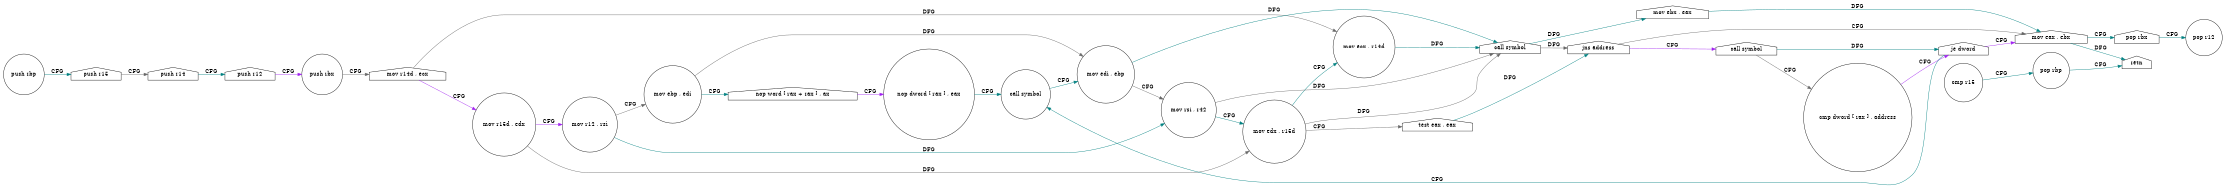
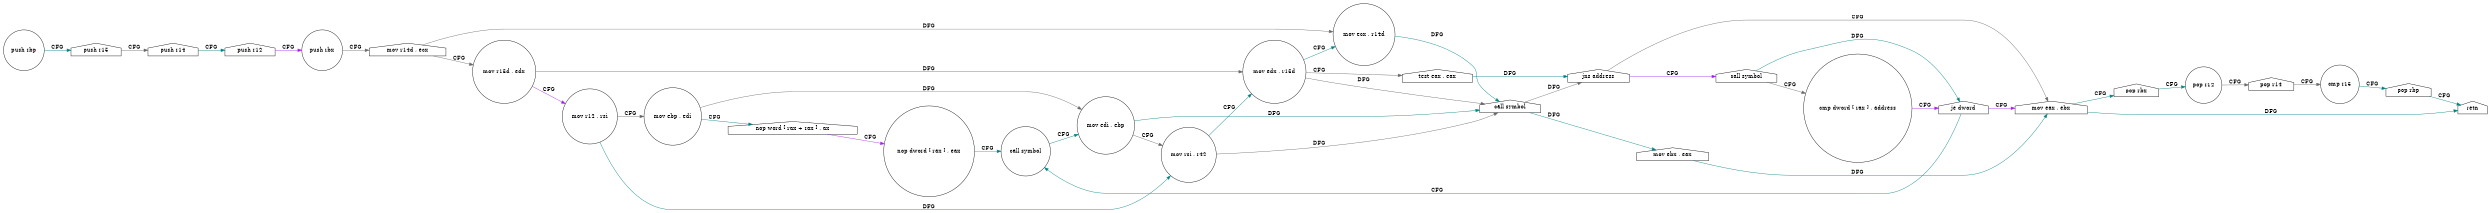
node "pop rbp": shape circle -> house
node "pop r14": added
edge "mov r14d , ecx" -> "mov r15d , edx": color purple -> gray40
